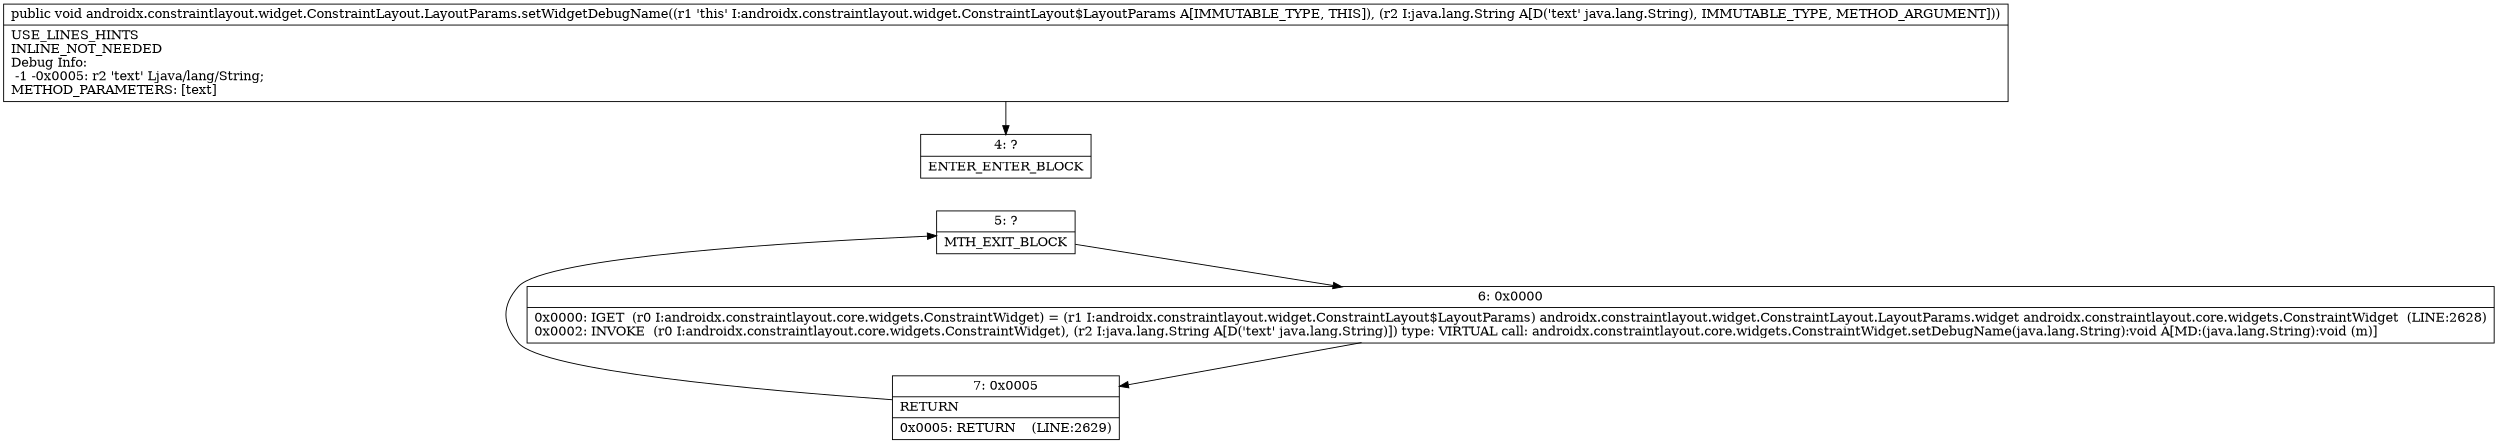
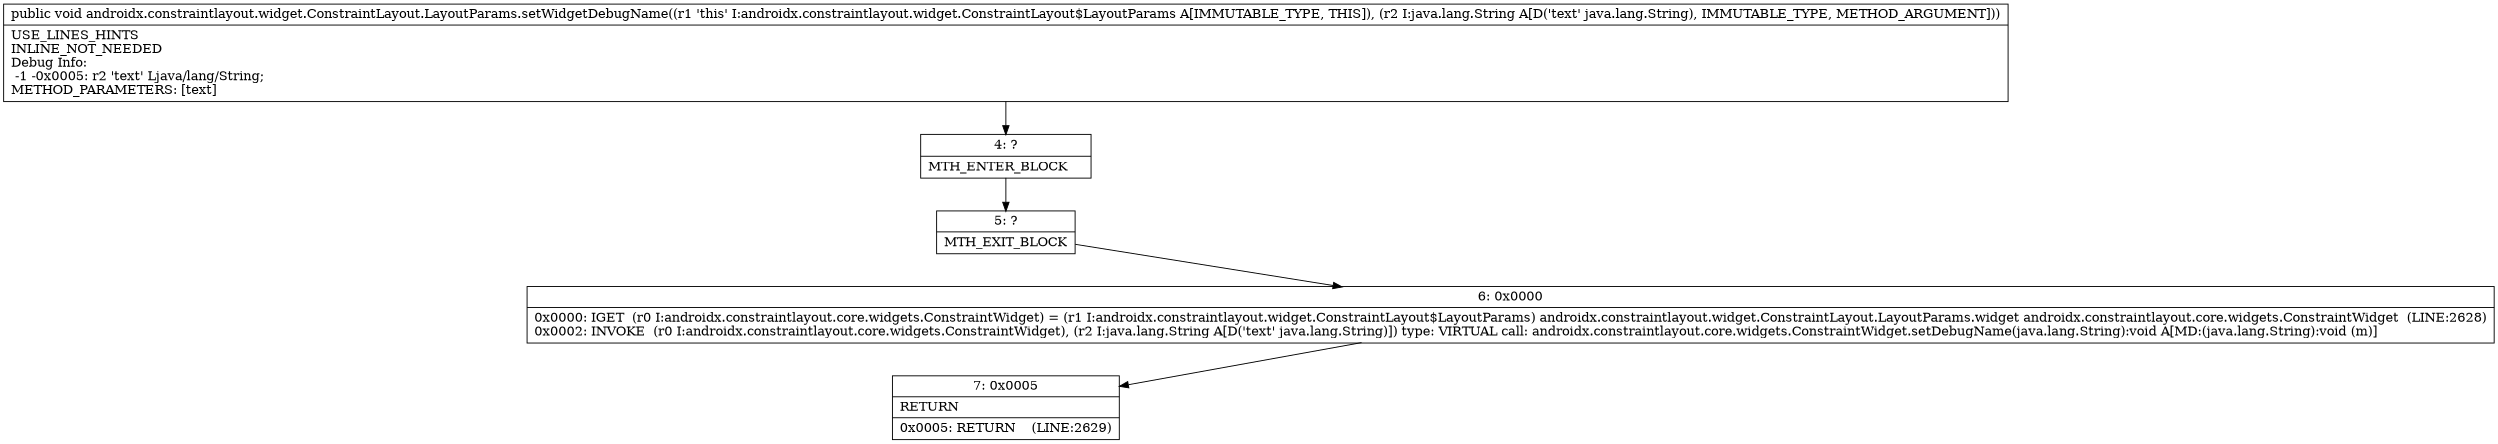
node "4: ?": text "ENTER_ENTER_BLOCK" -> "MTH_ENTER_BLOCK"
edge "7: 0x0005" -> "5: ?": now "4: ?" -> "5: ?"
